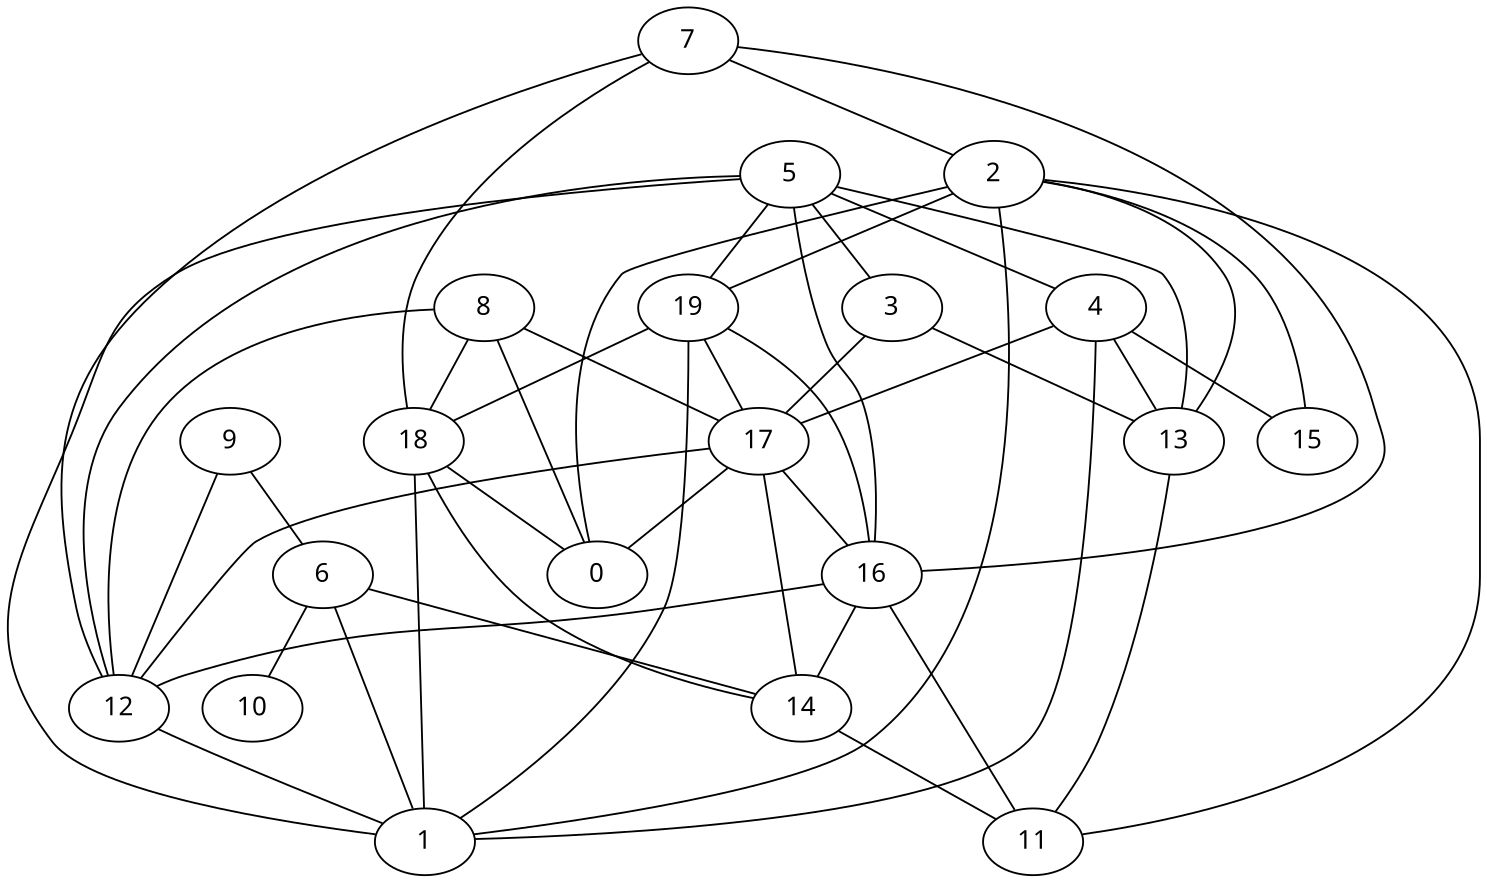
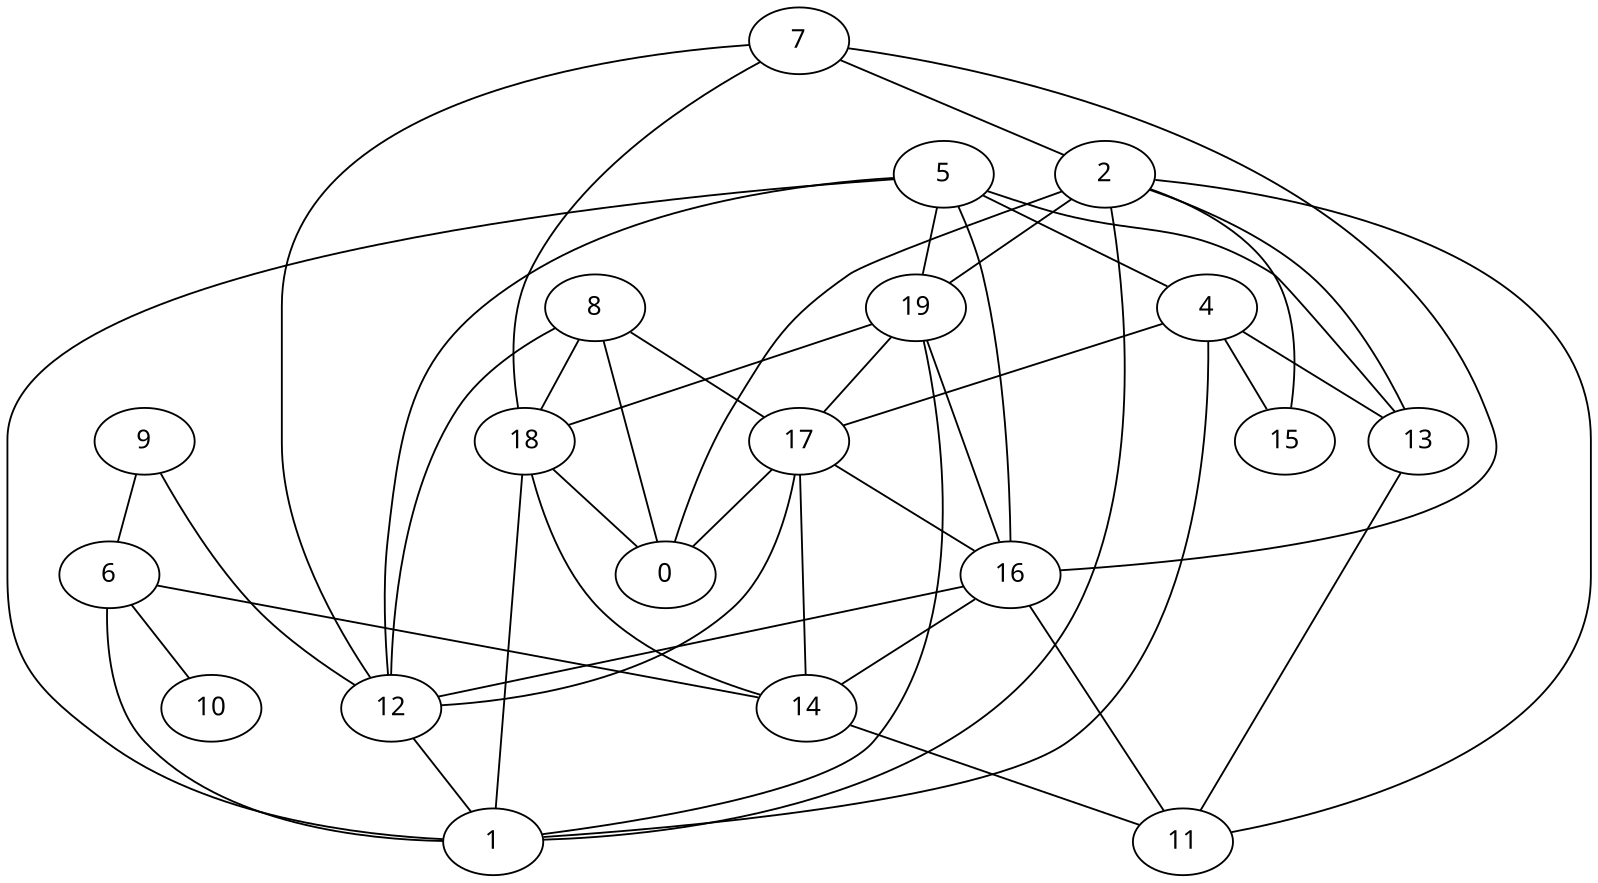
node "3": removed
